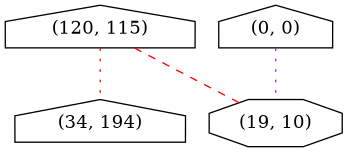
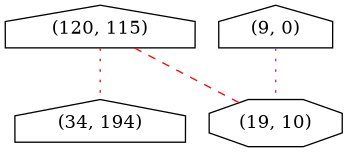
node "(0, 0)": label "(0, 0)" -> "(9, 0)"
